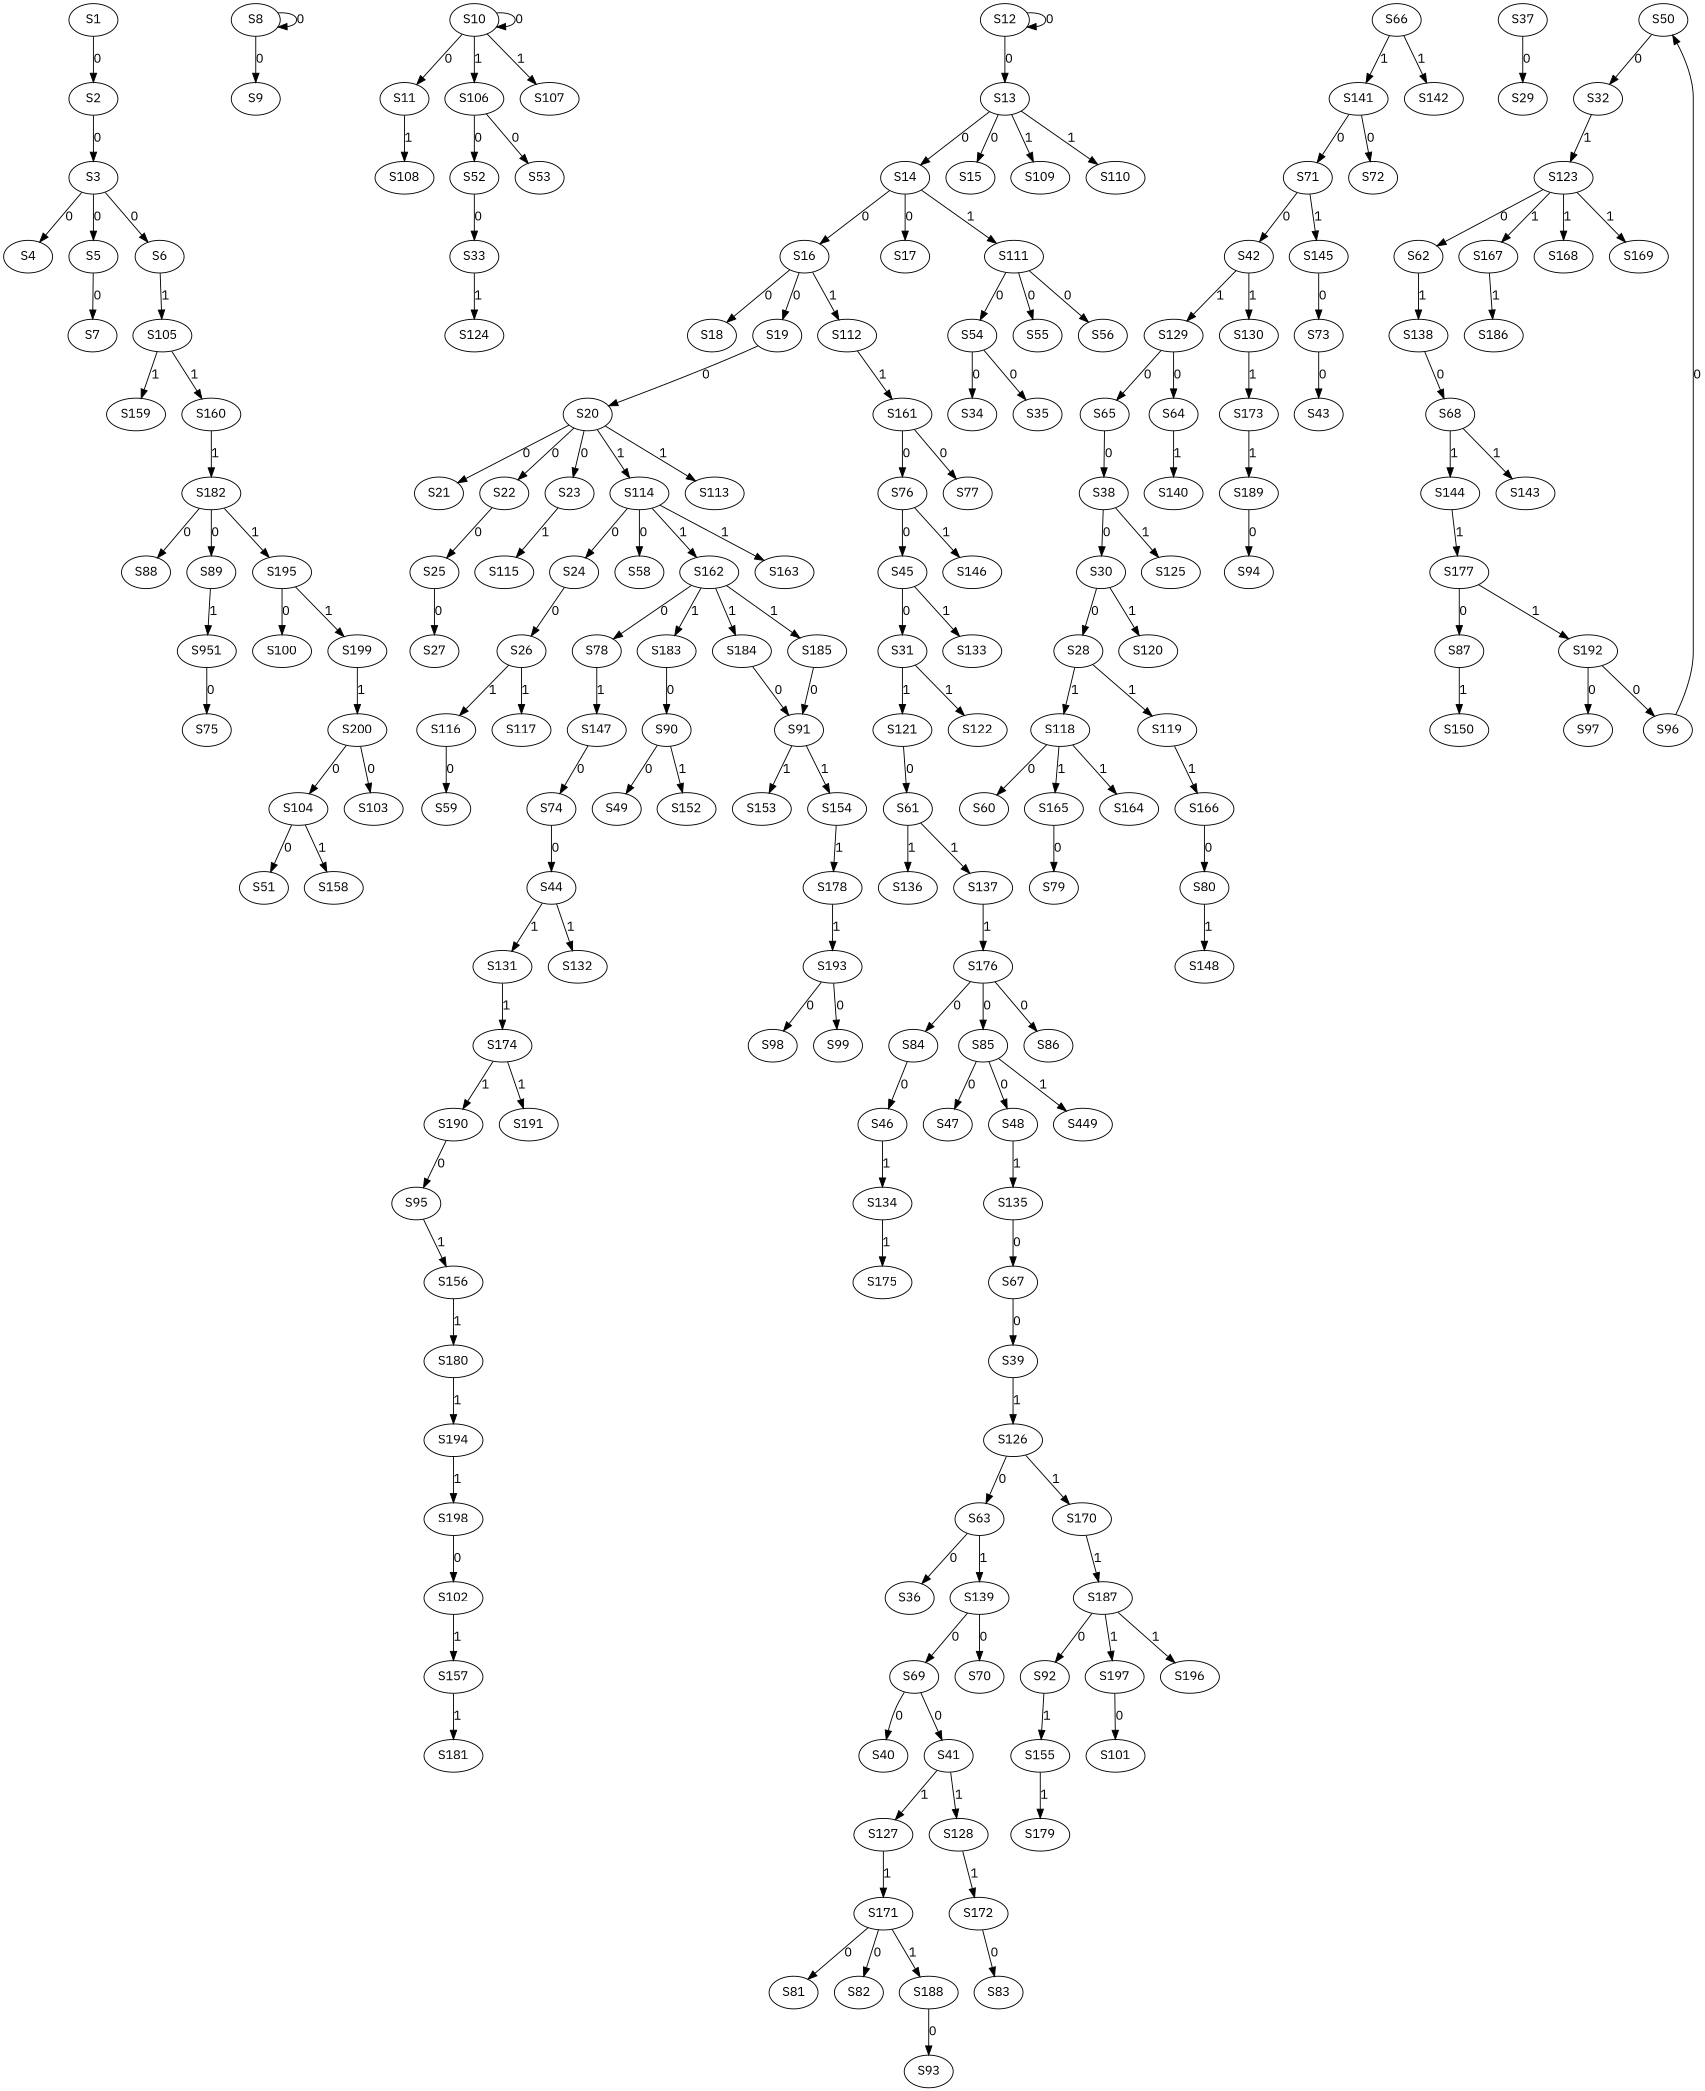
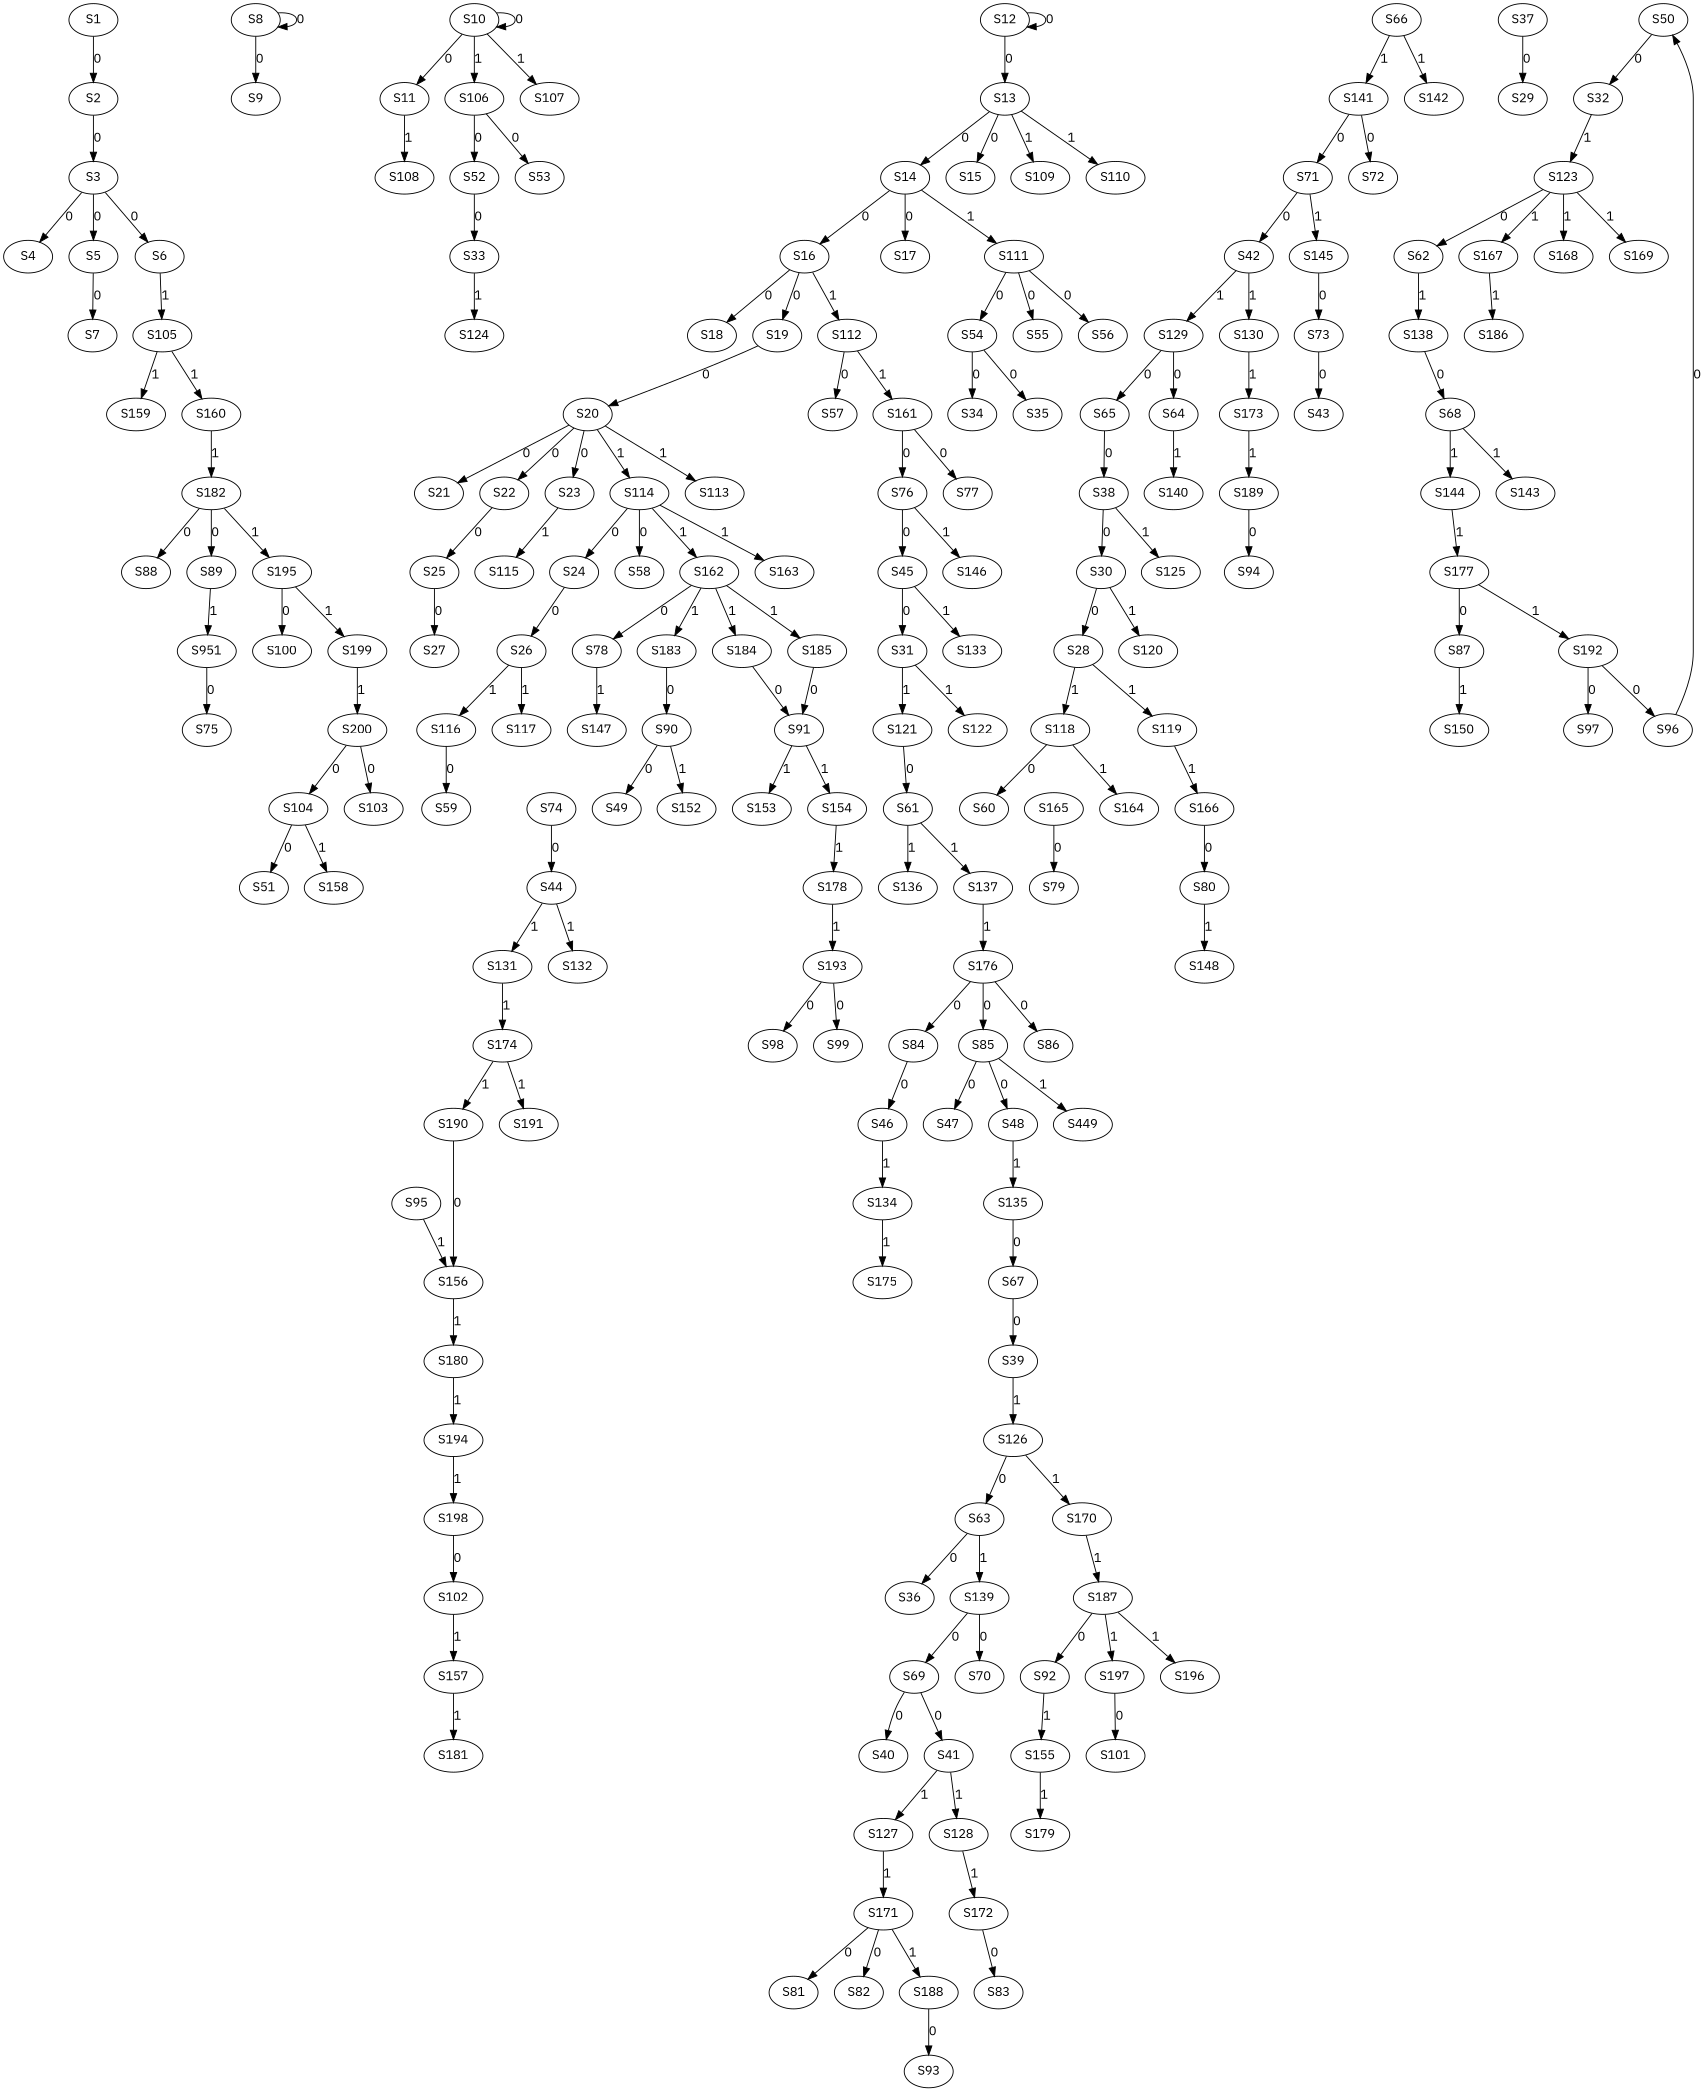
node "S57": added
edge "S118" -> "S165": removed, label "1"
edge "S147" -> "S74": removed, label "0"
edge "S190" -> "S95": now "S190" -> "S156"
